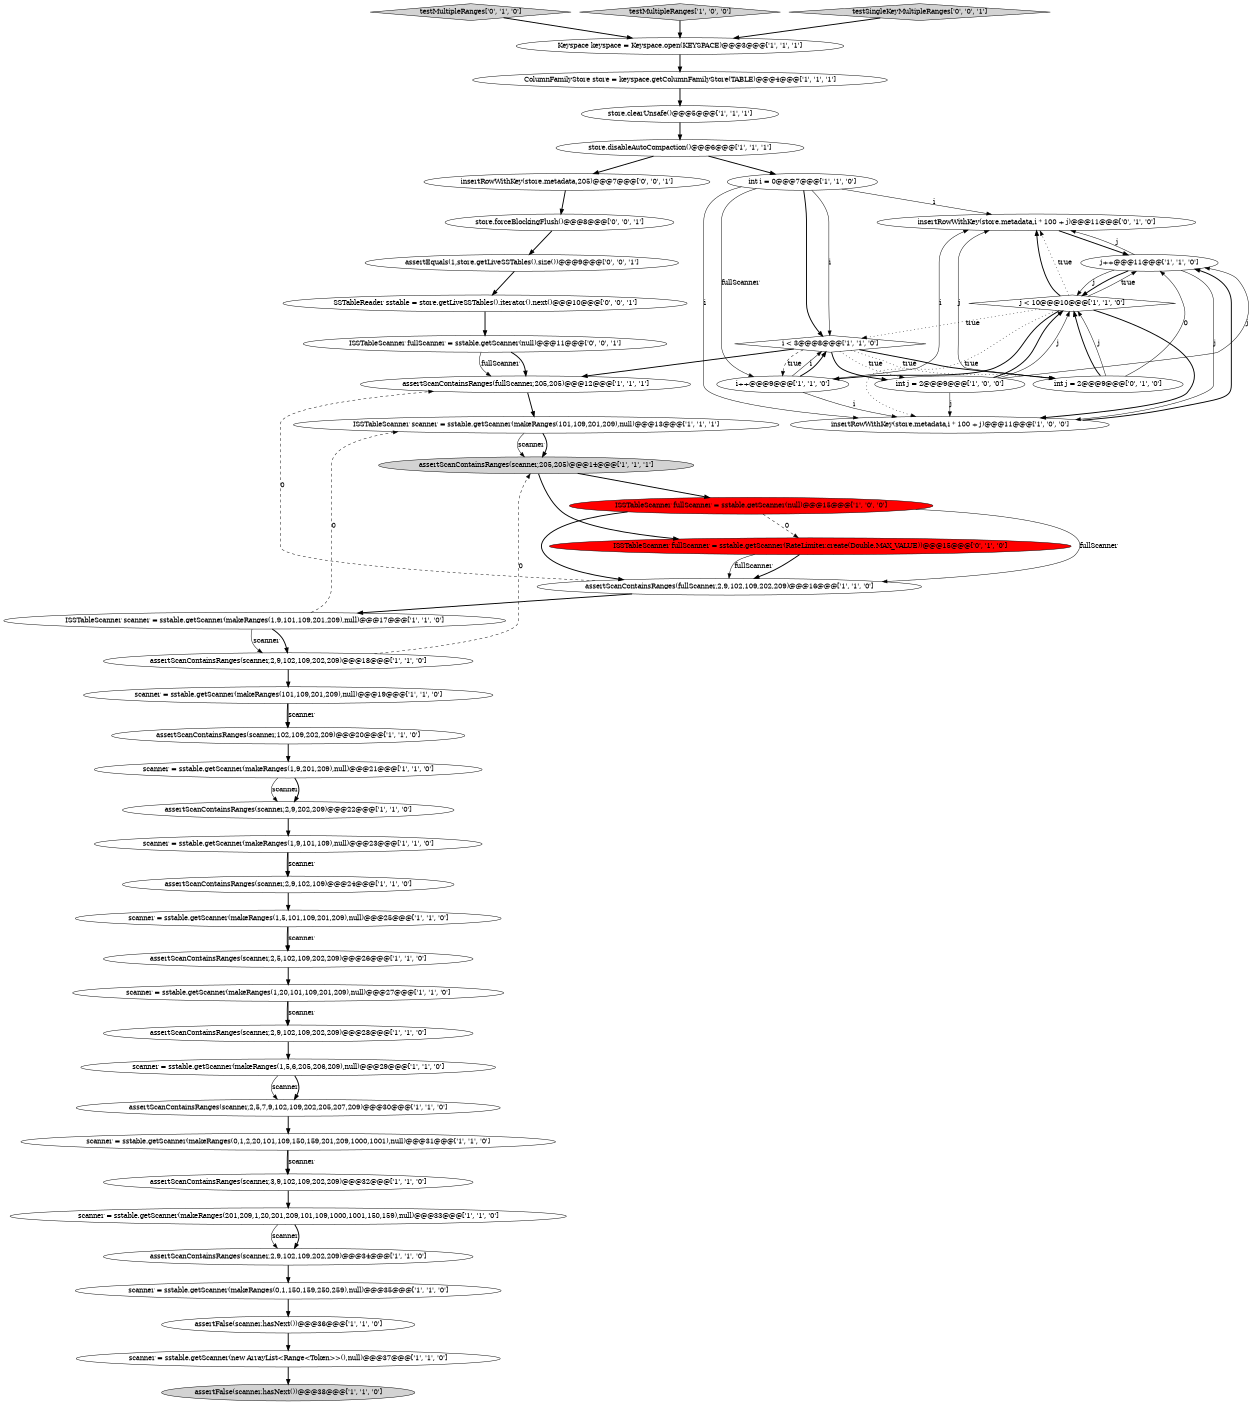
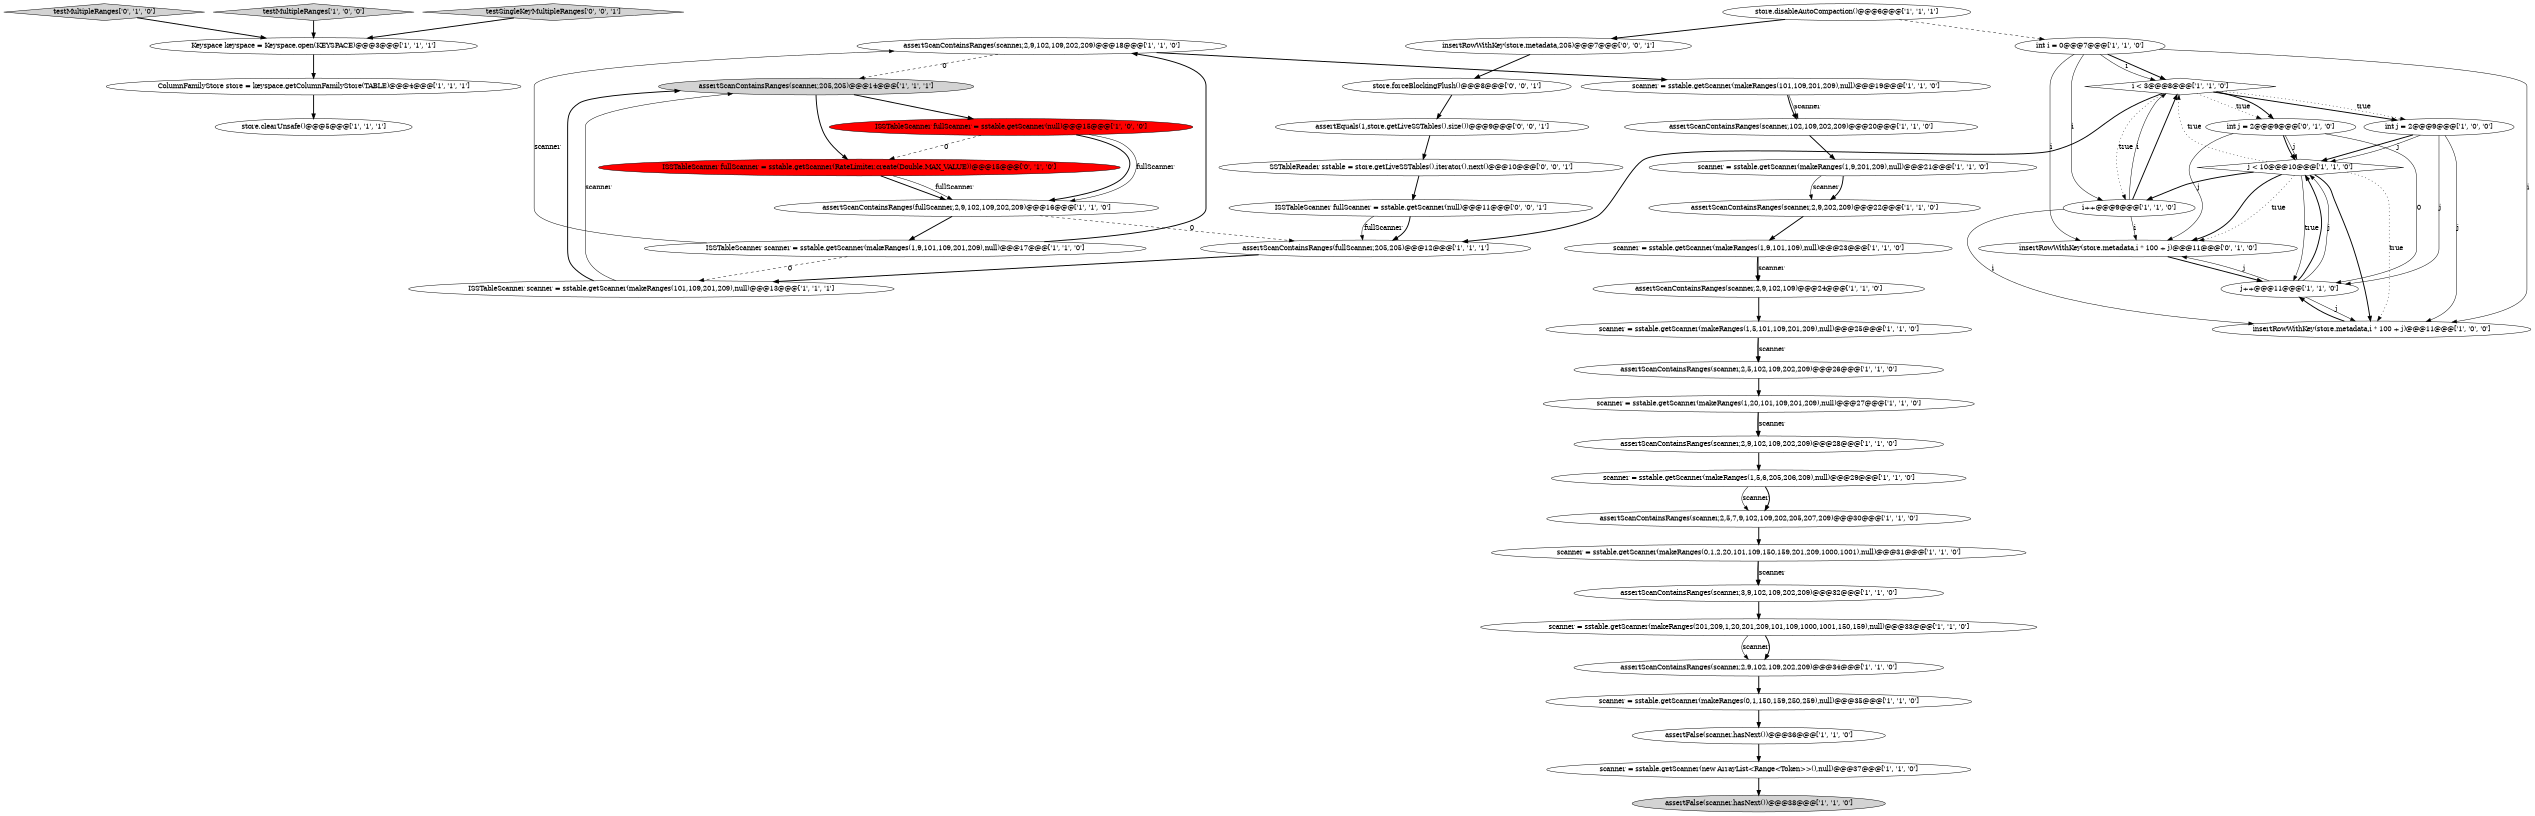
edge "store.clearUnsafe()@@@5@@@['1', '1', '1']" -> "store.disableAutoCompaction()@@@6@@@['1', '1', '1']": removed
edge "store.disableAutoCompaction()@@@6@@@['1', '1', '1']" -> "int i = 0@@@7@@@['1', '1', '0']": style bold -> dashed
edge "int i = 0@@@7@@@['1', '1', '0']" -> "i++@@@9@@@['1', '1', '0']": label "fullScanner" -> "i"
edge "i < 3@@@8@@@['1', '1', '0']" -> "i++@@@9@@@['1', '1', '0']": style dashed -> dotted
